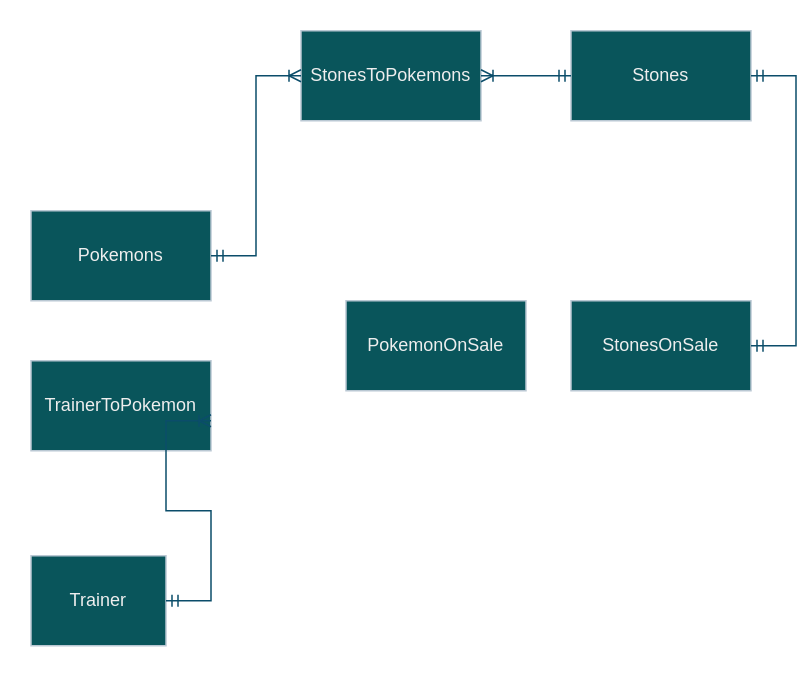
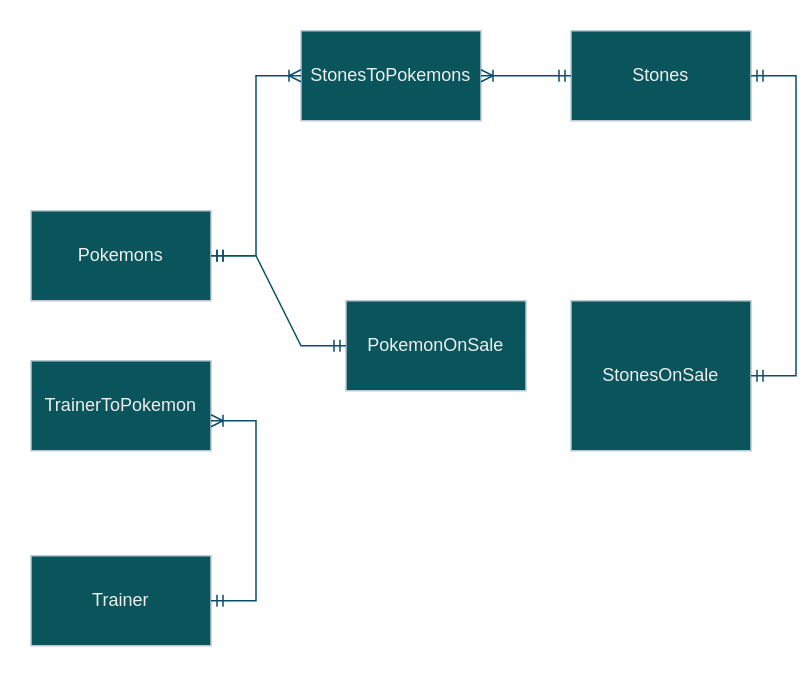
edge "Pokemons" -- "PokemonOnSale": added
node "StonesOnSale": size 180x90 -> 180x150
node "Trainer": size 135x90 -> 180x90
